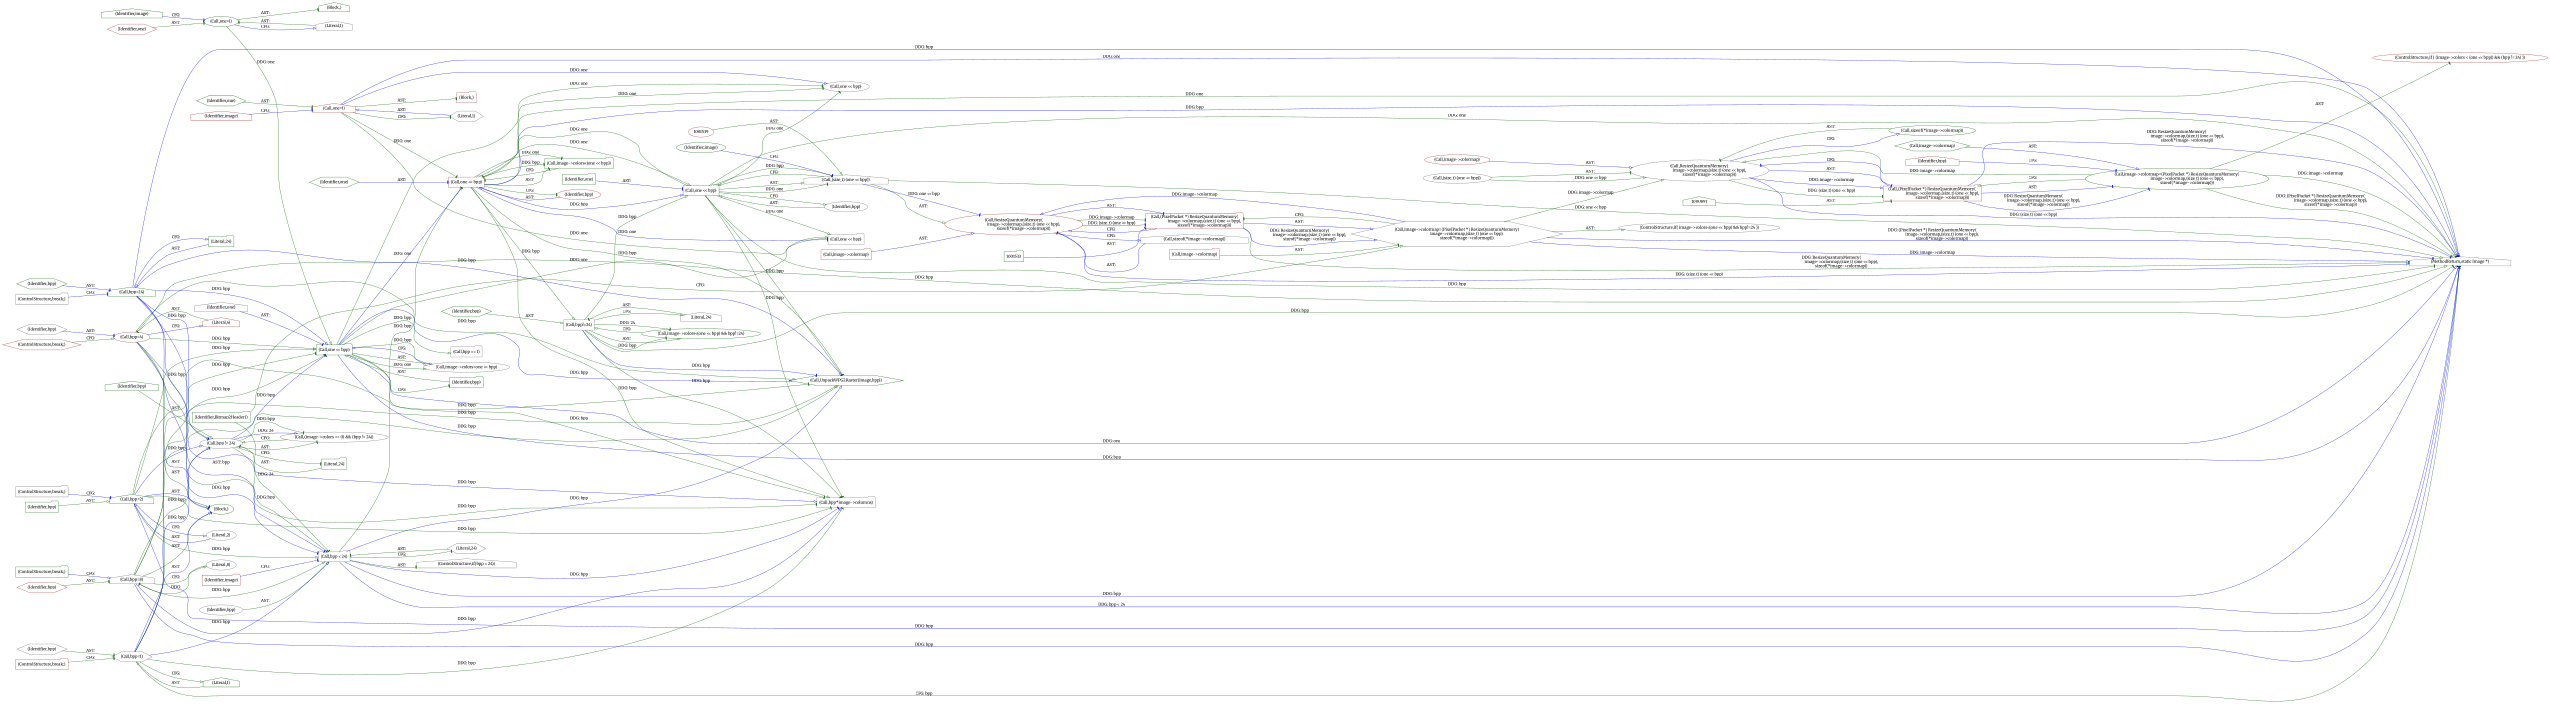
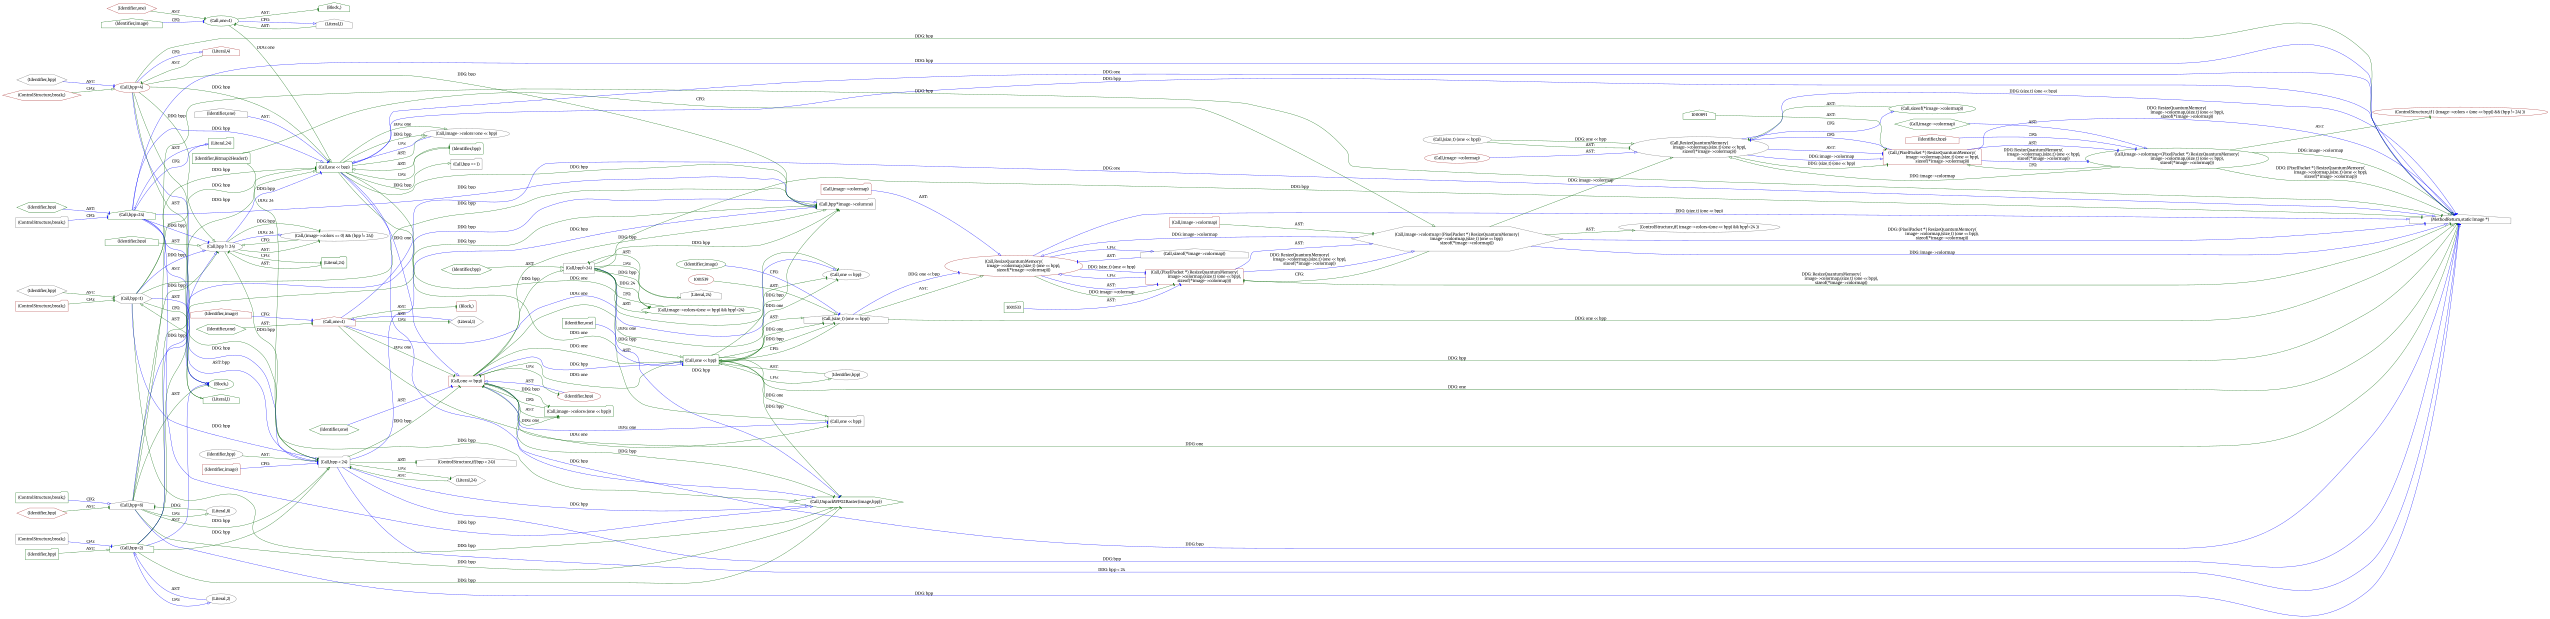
edge "(Call,bpp=2)" -> "(MethodReturn,static Image *)": removed, label "DDG: bpp"
edge "(Call,bpp=1)" -> "(MethodReturn,static Image *)": label "CFG: bpp" -> "DDG: bpp"
